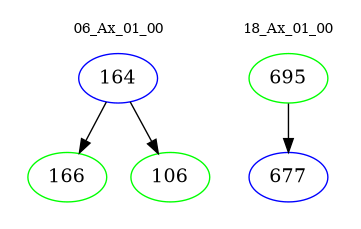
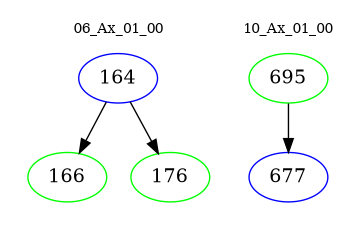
cluster "18_Ax_01_00": label "18_Ax_01_00" -> "10_Ax_01_00"
node "106": label "106" -> "176"
